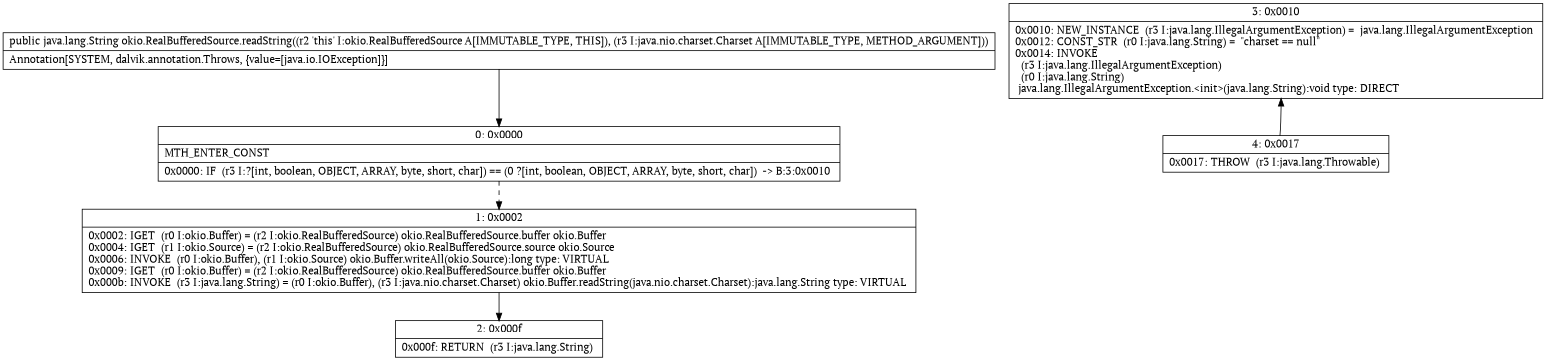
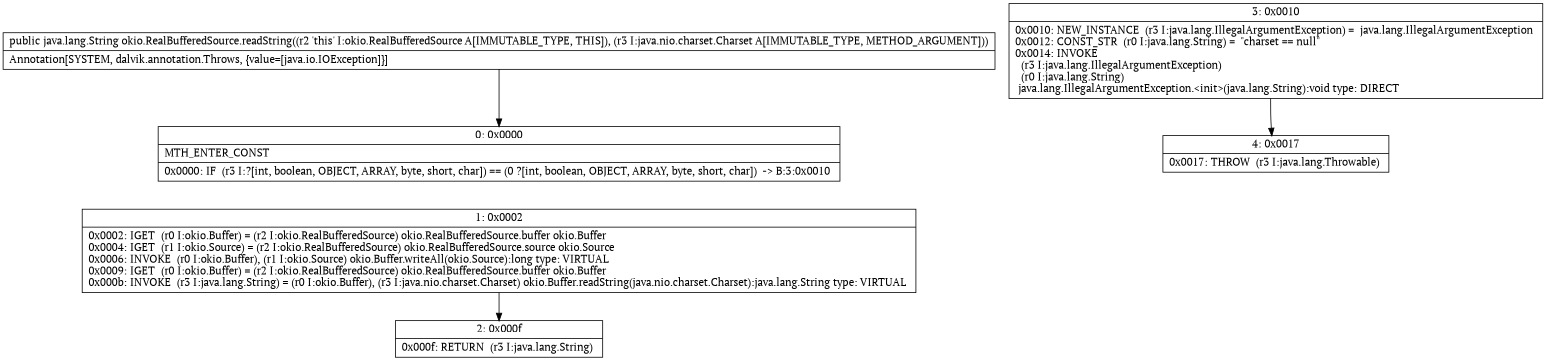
edge "4: 0x0017" -> "3: 0x0010": reversed
edge "0: 0x0000" -> "1: 0x0002": removed
